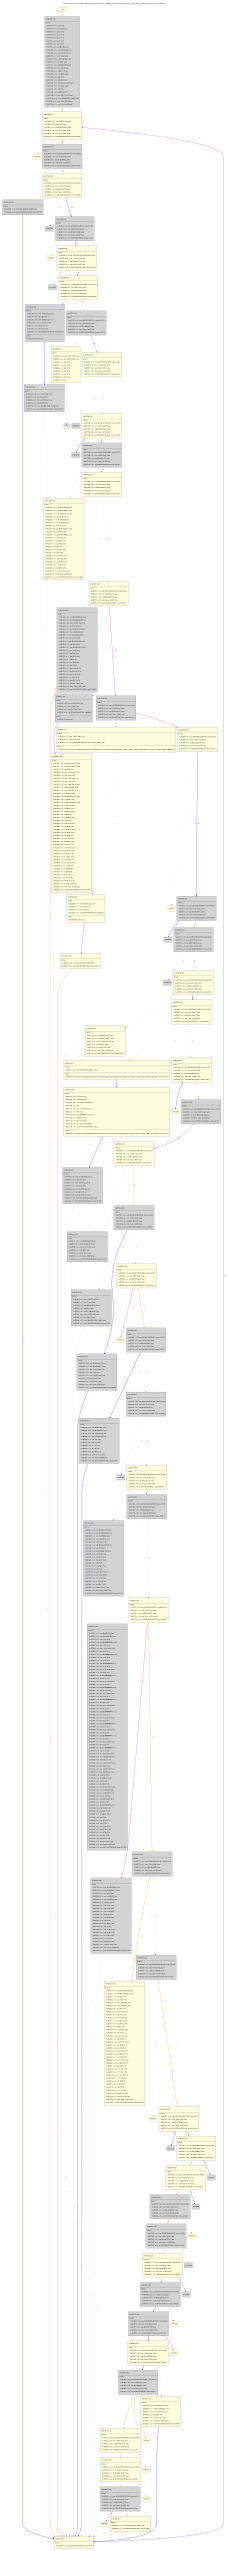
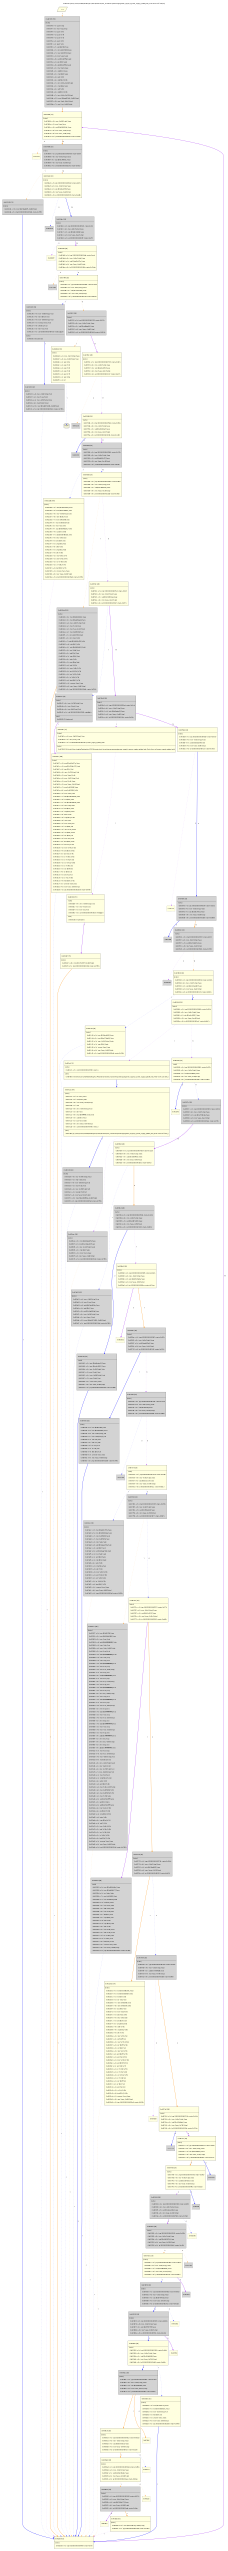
edge "0x401804 [28]" -> "0x401820 [28]": color darkorange -> purple
